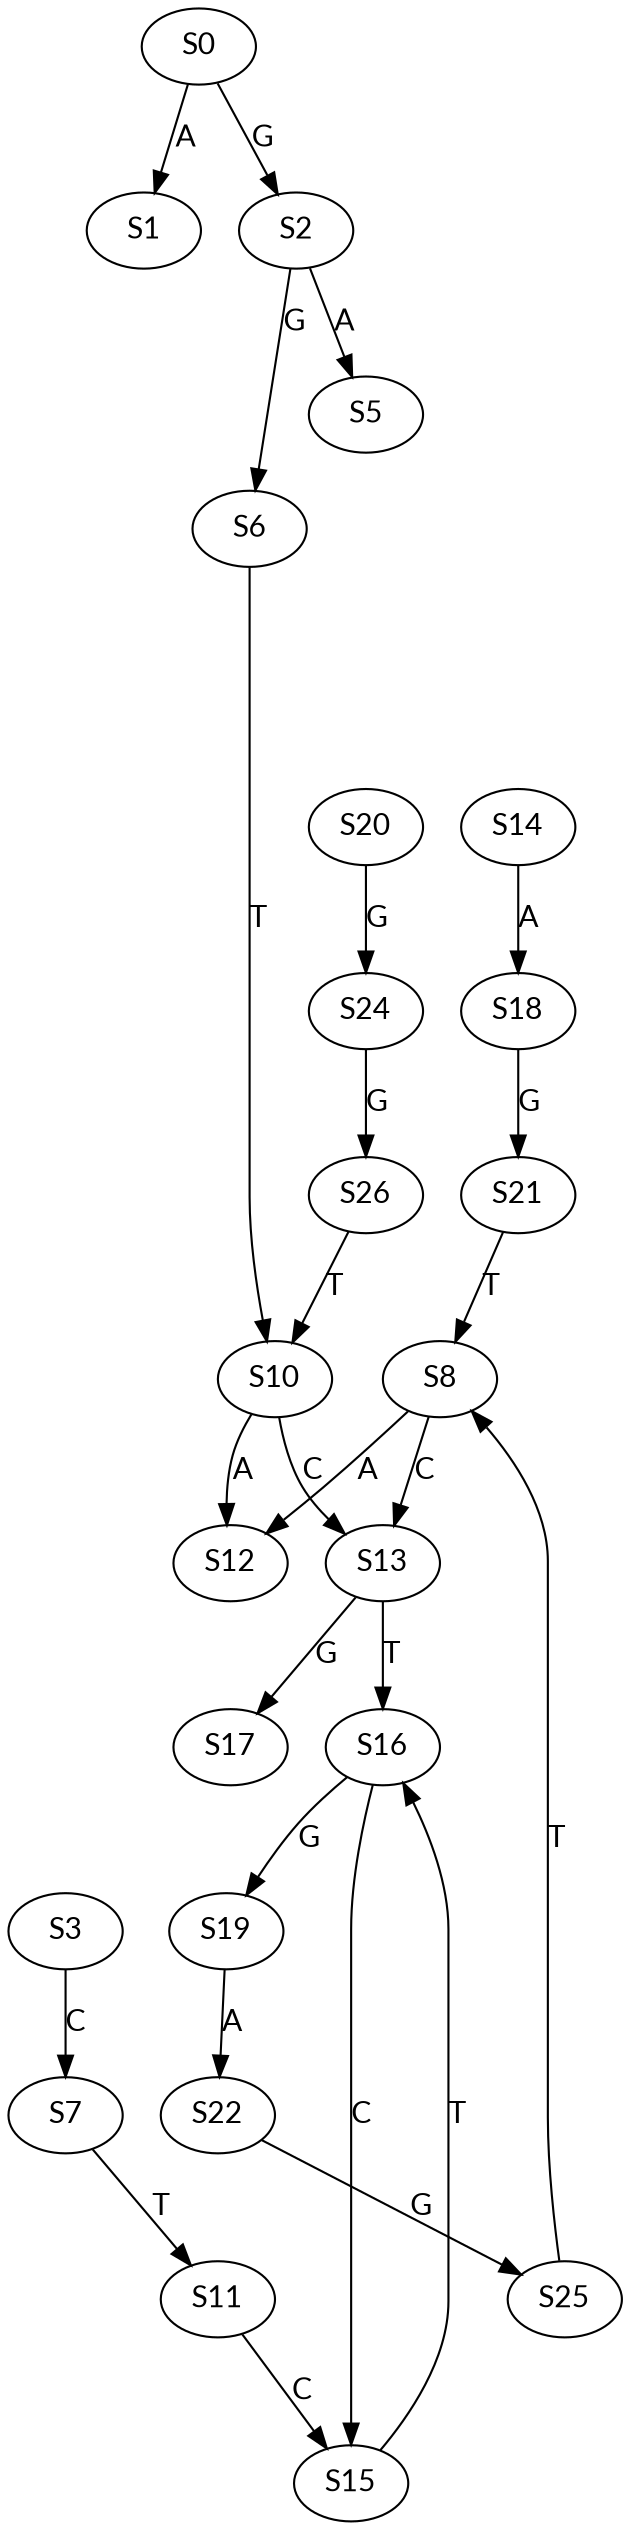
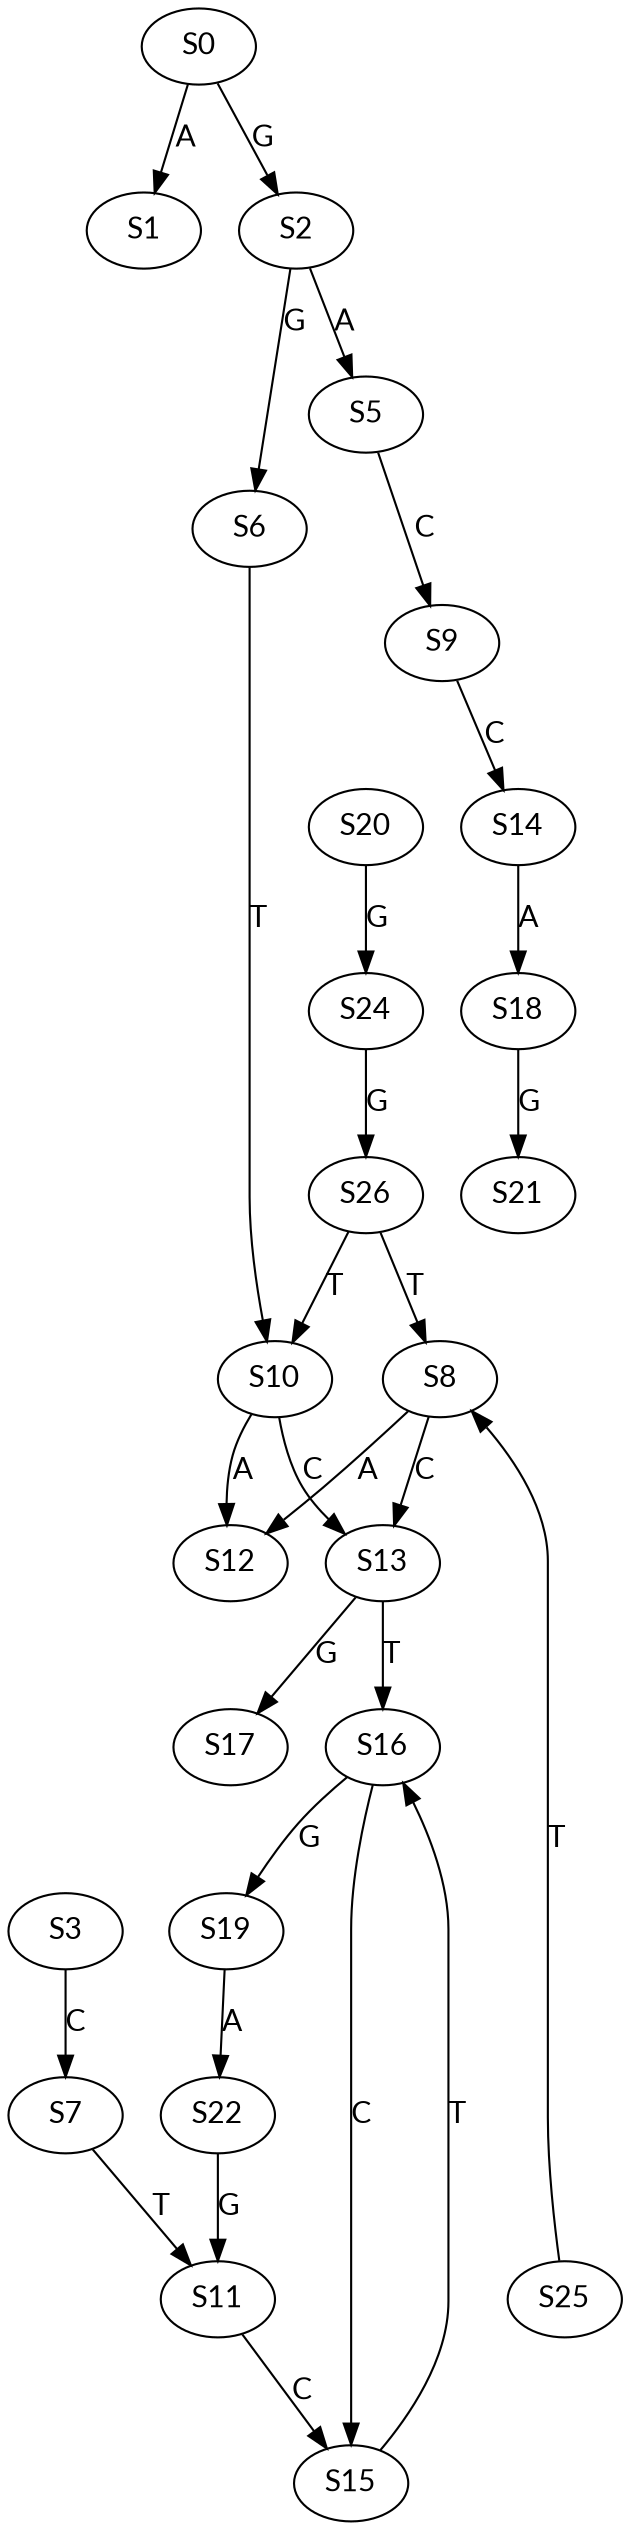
node "S9": added
edge "S21" -> "S8": now "S26" -> "S8"
edge "S22" -> "S25": now "S22" -> "S11"
